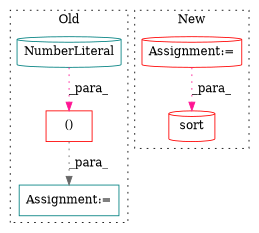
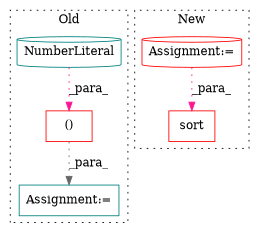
node "sort": shape cylinder -> box
